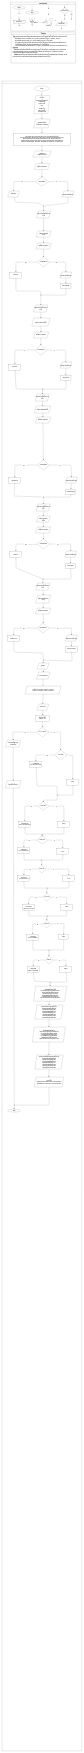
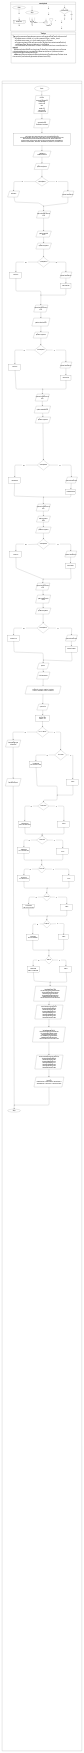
node "แสดงผล/รับค่า": removed
node "คืนเงินที่ใส่มาให้ลูกค้า": moved (13, 784) -> (13, 782)
node "TTT/10=TB TB X 10-TTT=TTB": size 12x6 -> 12x5
